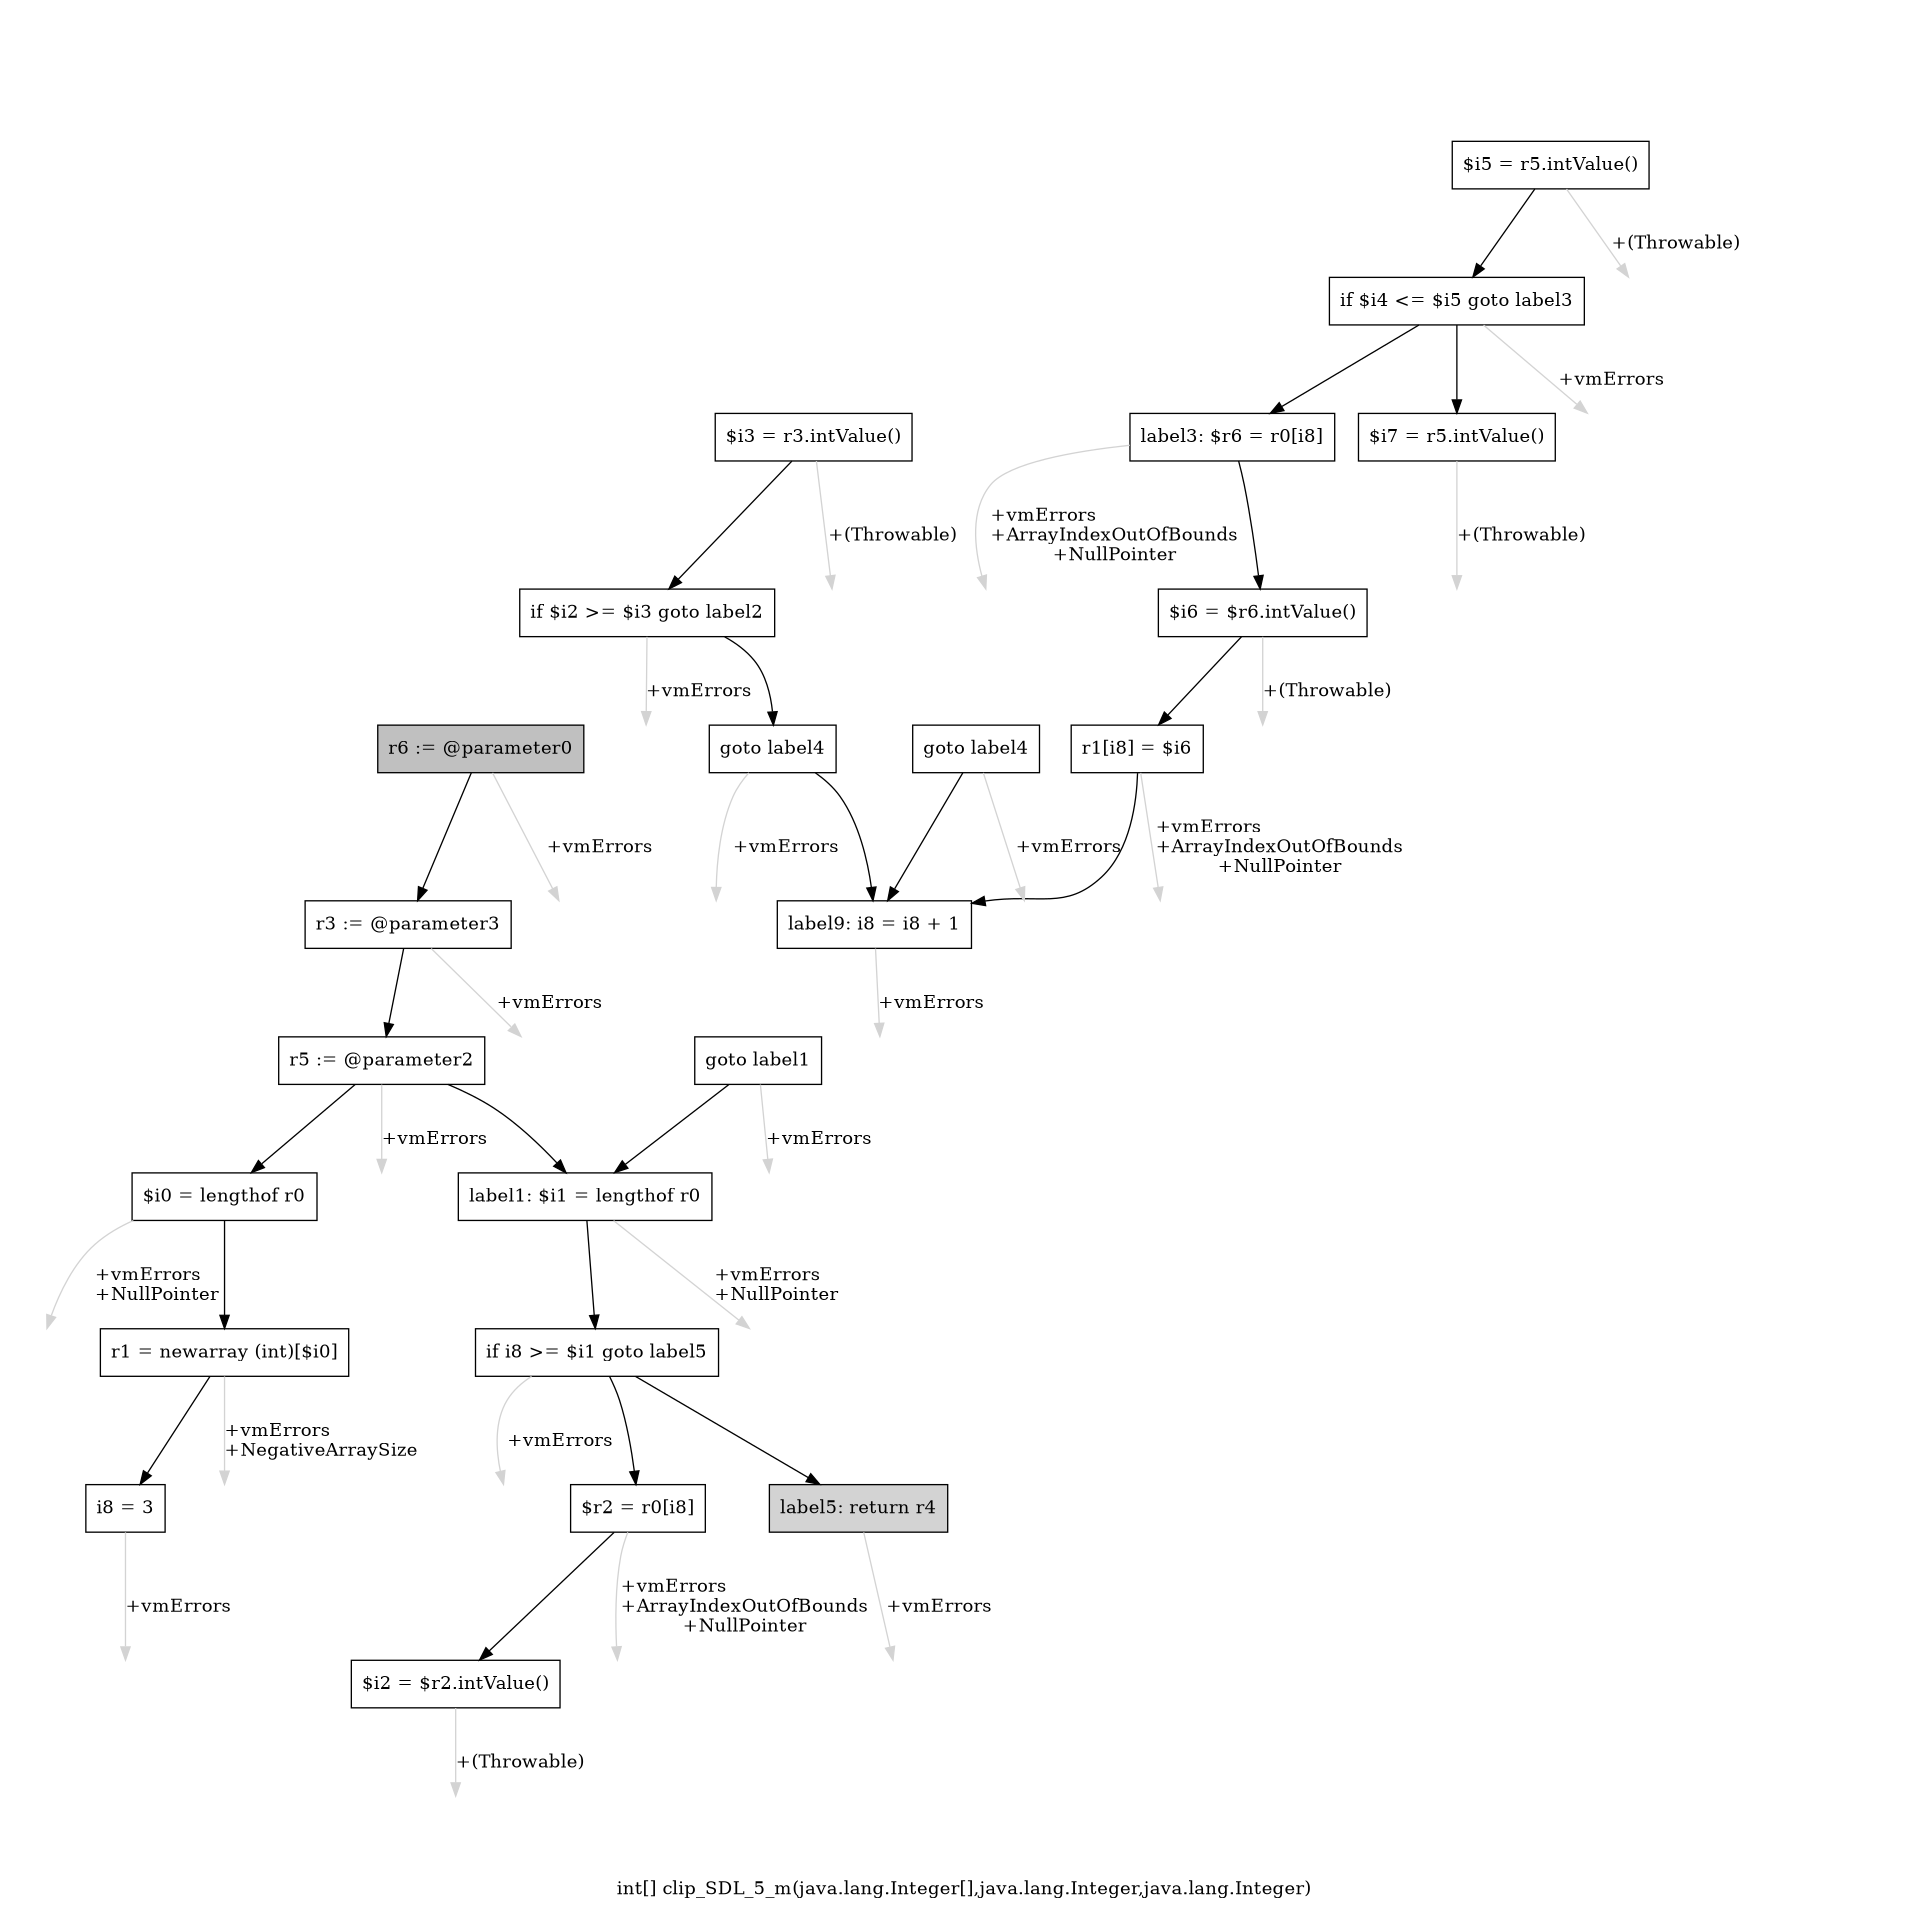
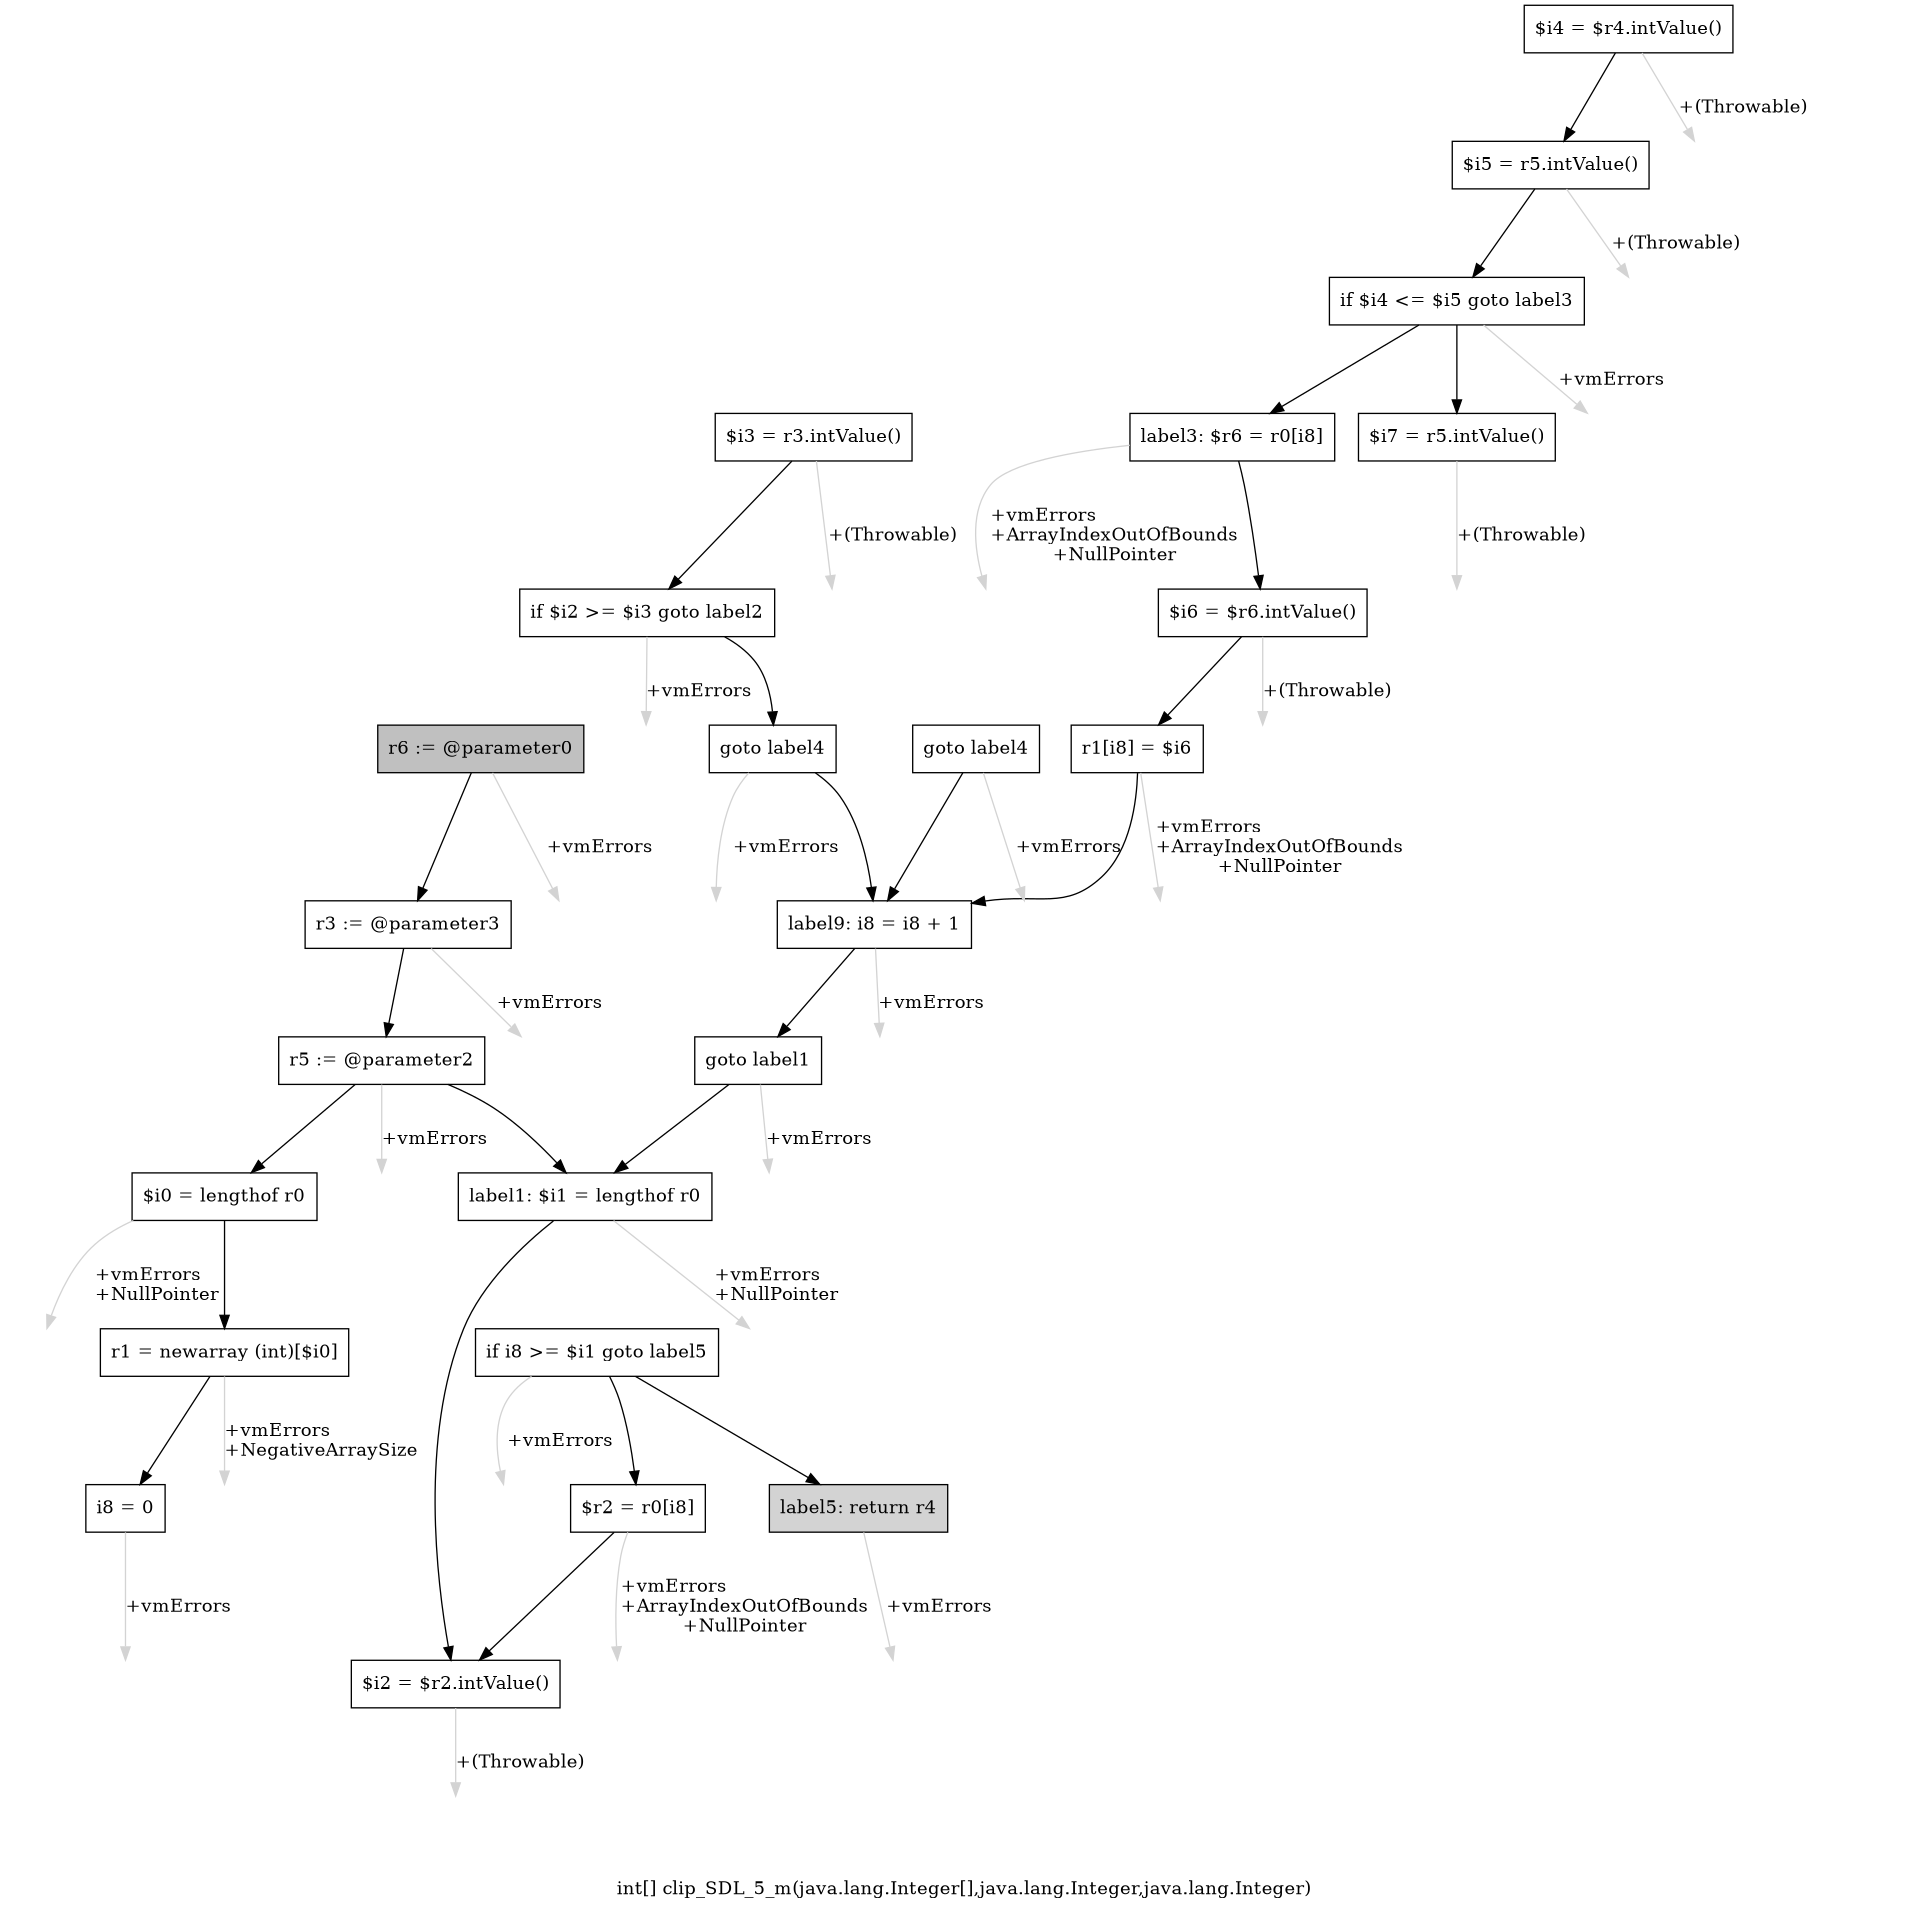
node "$i4 = $r4.intValue()": added
edge "label9: i8 = i8 + 1" -> "goto label1": added
edge "label1: $i1 = lengthof r0" -> "if i8 >= $i1 goto label5": now "label1: $i1 = lengthof r0" -> "$i2 = $r2.intValue()"
node "i8 = 3": label "i8 = 3" -> "i8 = 0"
